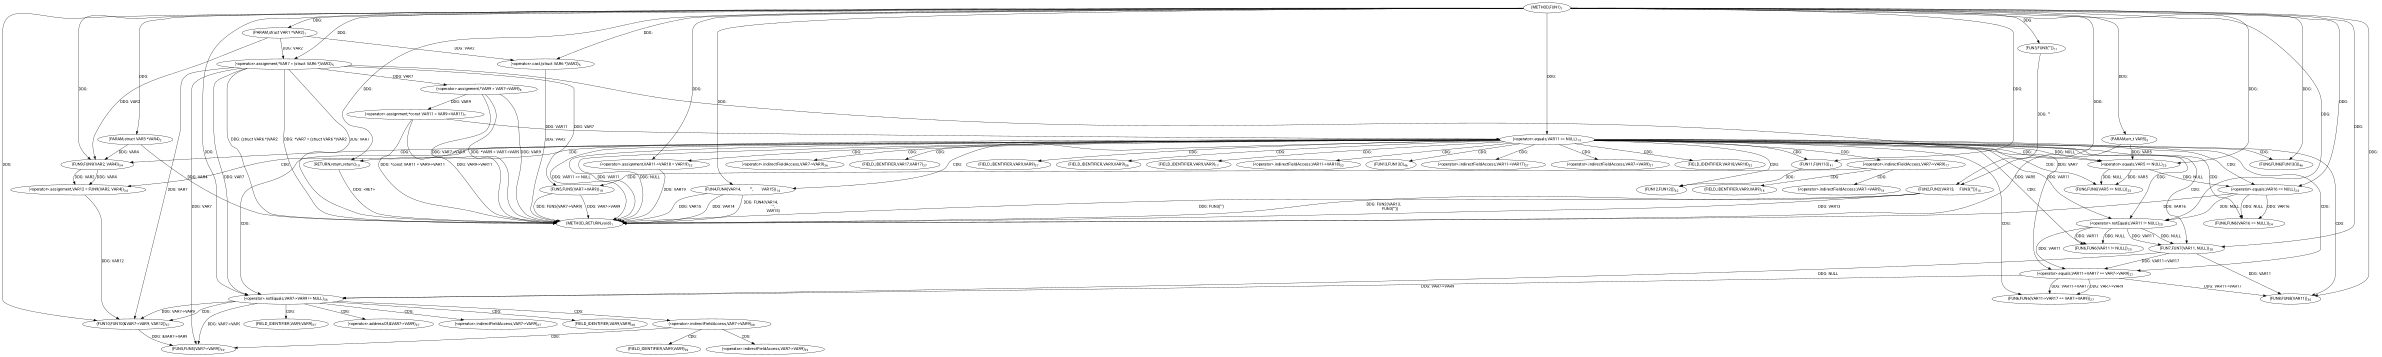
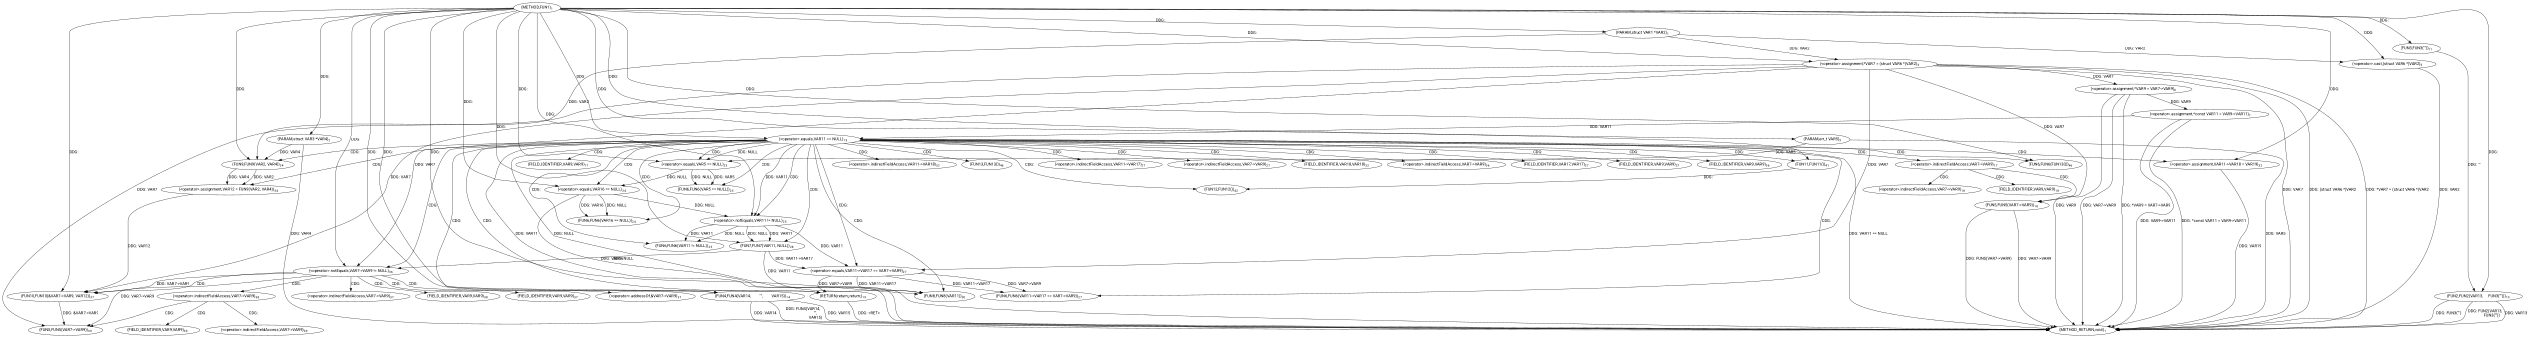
edge "(<operator>.equals,VAR11->VAR17 == VAR7->VAR9)" -> "(<operator>.notEquals,VAR7->VAR9 != NULL)": now "(<operator>.equals,VAR11->VAR17 == VAR7->VAR9)" -> "(RETURN,return;,return;)"
